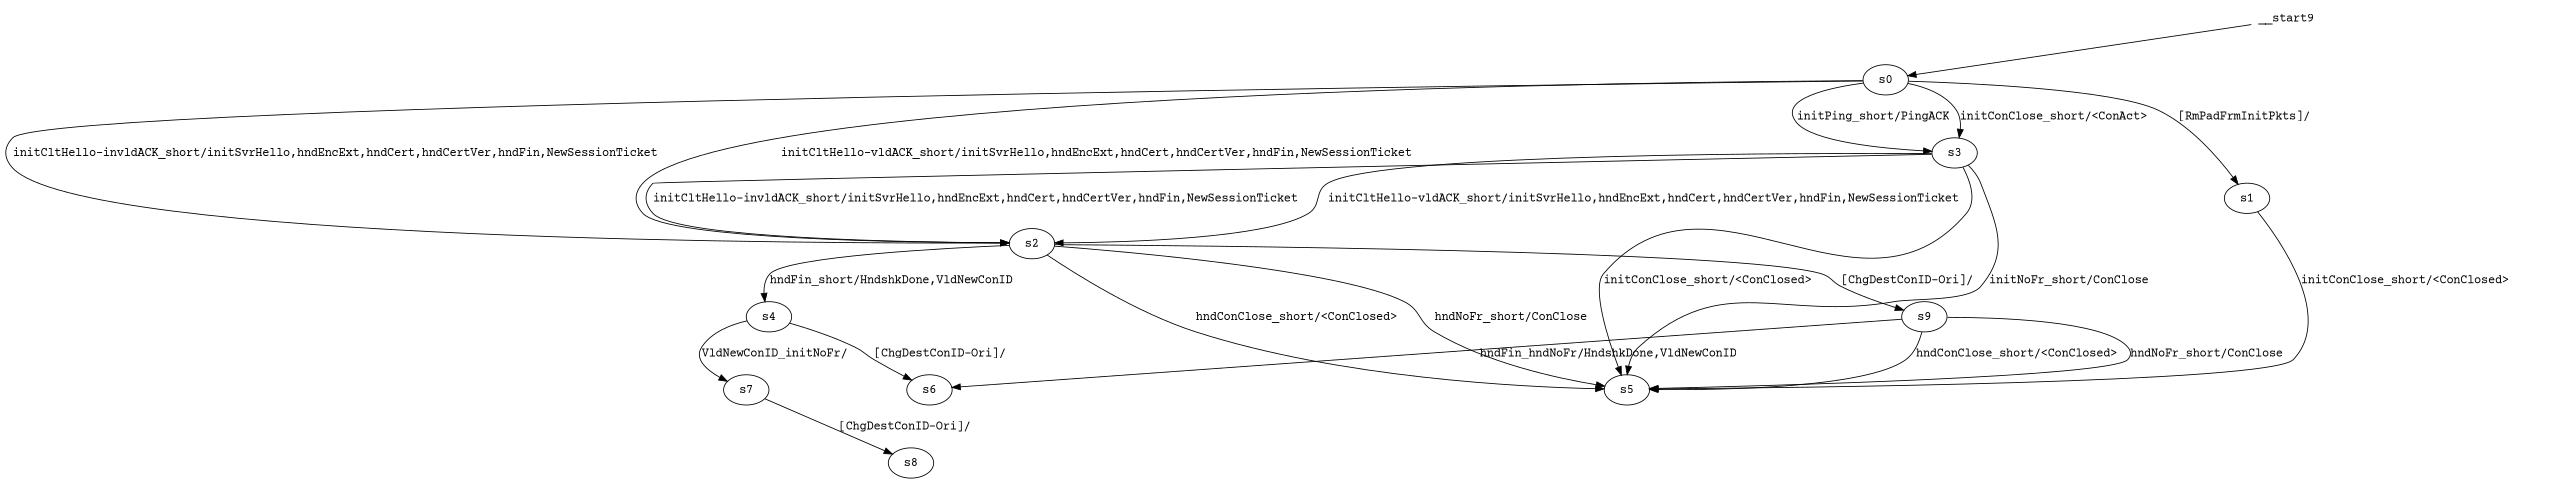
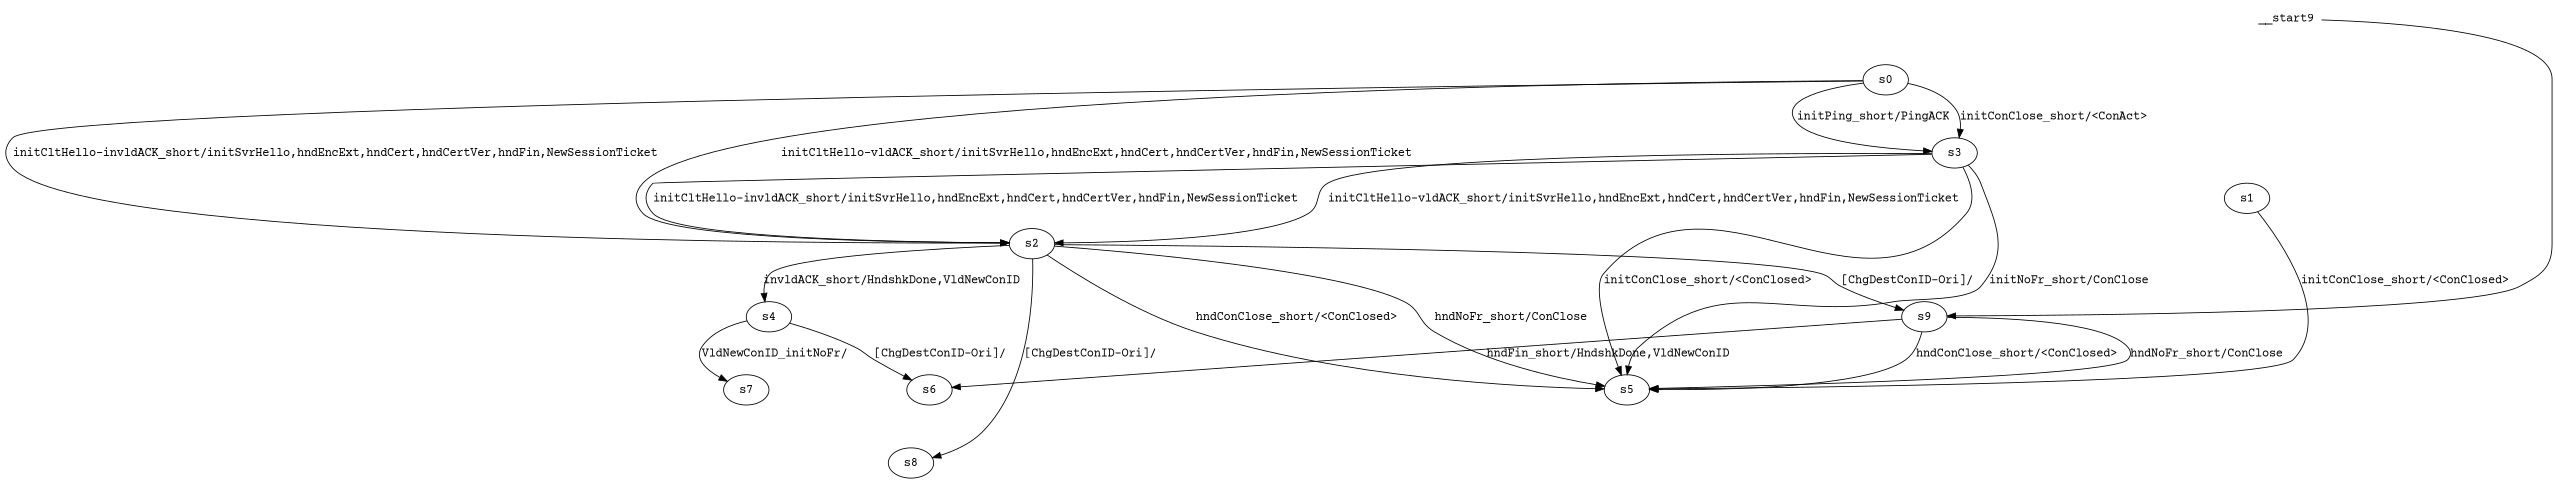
edge "__start9" -> "s0": now "__start9" -> "s9"
edge "s0" -> "s1": removed, label "[RmPadFrmInitPkts]/"
edge "s2" -> "s4": label "hndFin_short/HndshkDone,VldNewConID " -> "invldACK_short/HndshkDone,VldNewConID "
edge "s9" -> "s6": label "hndFin_hndNoFr/HndshkDone,VldNewConID " -> "hndFin_short/HndshkDone,VldNewConID "
edge "s7" -> "s8": now "s2" -> "s8"
